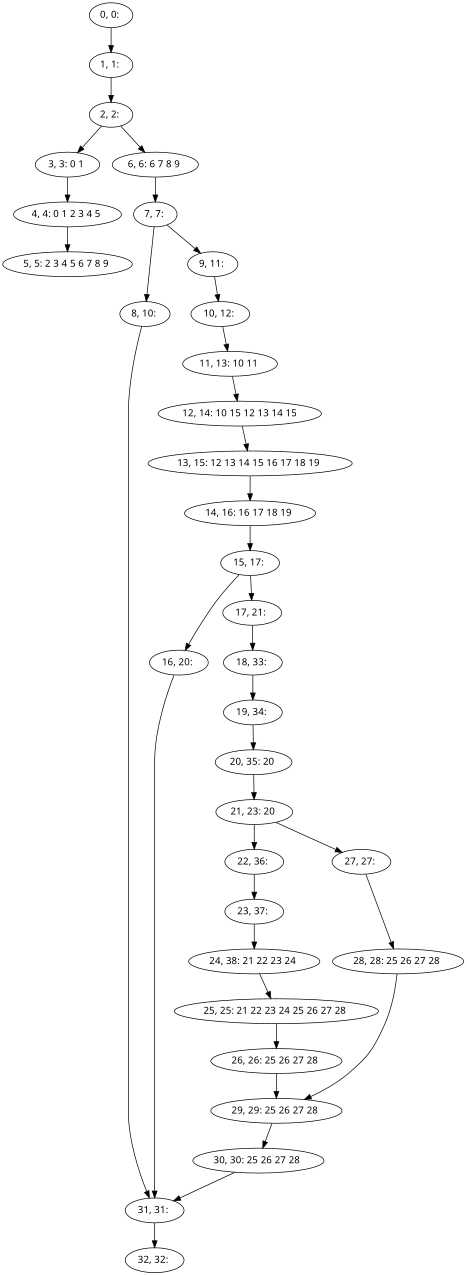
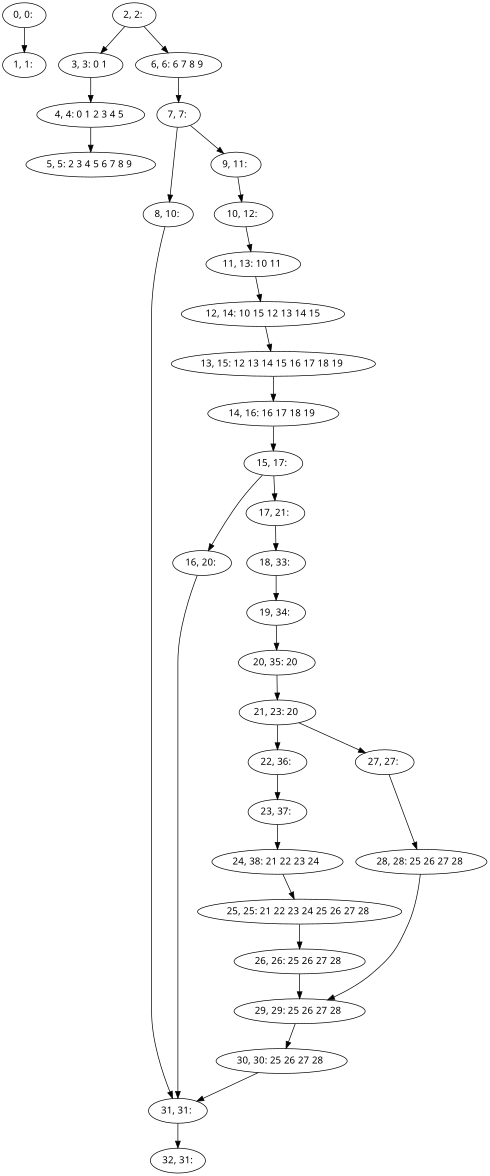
edge "1, 1:" -> "2, 2:": removed
node "32, 32:": label "32, 32:" -> "32, 31:"
